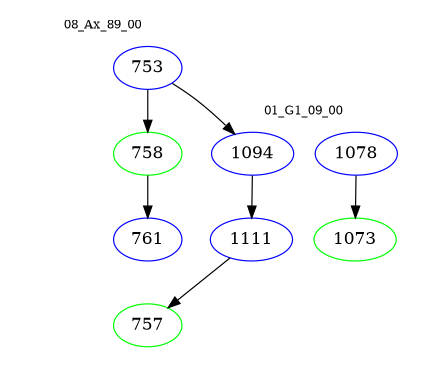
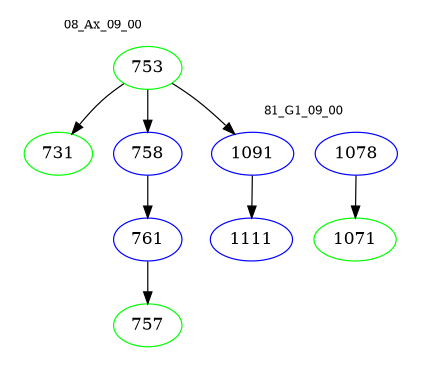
cluster "08_Ax_89_00": label "08_Ax_89_00" -> "08_Ax_09_00"
node "753": color blue -> green
cluster "01_G1_09_00": label "01_G1_09_00" -> "81_G1_09_00"
node "731": added
node "758": color green -> blue
node "1094": label "1094" -> "1091"
node "1073": label "1073" -> "1071"
edge "1111" -> "757": now "761" -> "757"
